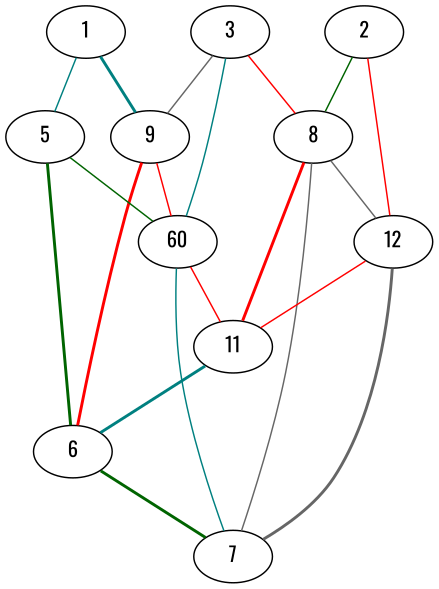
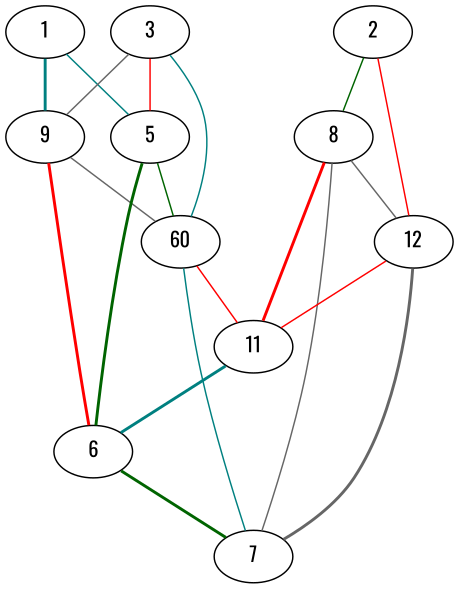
edge "3" -- "8": now "3" -- "5"
edge "9" -- "60": color red -> gray40
